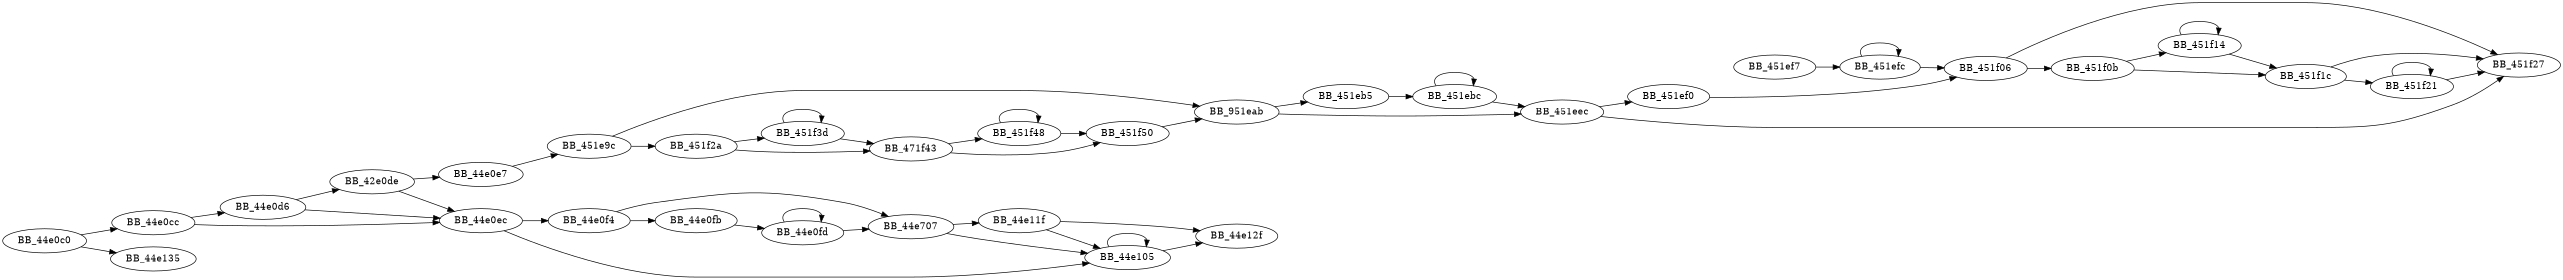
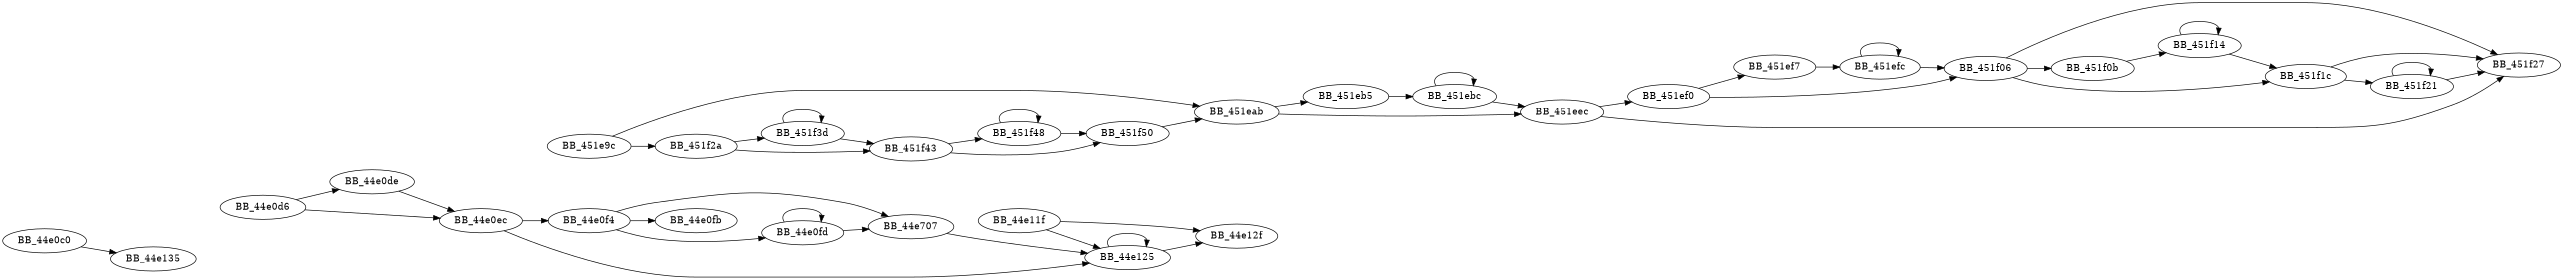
edge "BB_451f0b" -> "BB_451f1c": now "BB_451f06" -> "BB_451f1c"
edge "BB_451ef0" -> "BB_451ef7": added
node "BB_951eab": label "BB_951eab" -> "BB_451eab"
node "BB_471f43": label "BB_471f43" -> "BB_451f43"
node "BB_44e0e7": removed
node "BB_42e0de": label "BB_42e0de" -> "BB_44e0de"
node "BB_44e0cc": removed
edge "BB_44e707" -> "BB_44e11f": removed
edge "BB_44e0fb" -> "BB_44e0fd": now "BB_44e0f4" -> "BB_44e0fd"
node "BB_44e105": label "BB_44e105" -> "BB_44e125"
